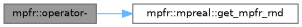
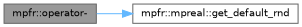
node "mpfr::mpreal::get_mpfr_rnd": label "mpfr::mpreal::get_mpfr_rnd" -> "mpfr::mpreal::get_default_rnd"
